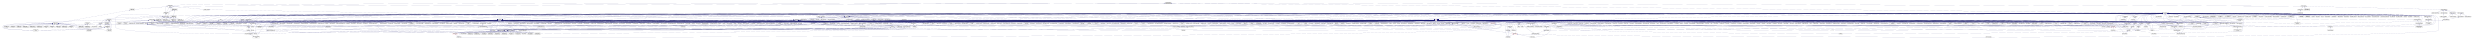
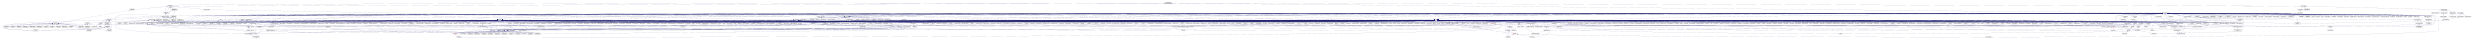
node "latch_remote.cpp": removed
